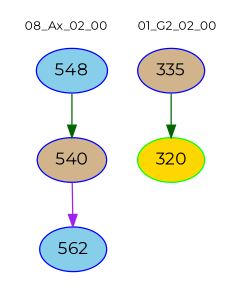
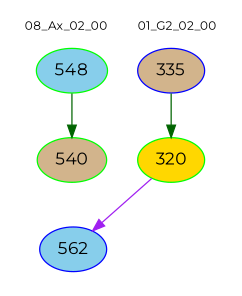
node "548": color blue -> green
node "540": color blue -> green
edge "540" -> "562": now "320" -> "562"
